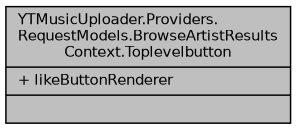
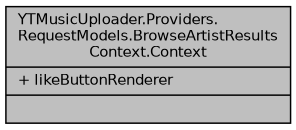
node "YTMusicUploader.Providers.": text "Context.Toplevelbutton" -> "Context.Context"
